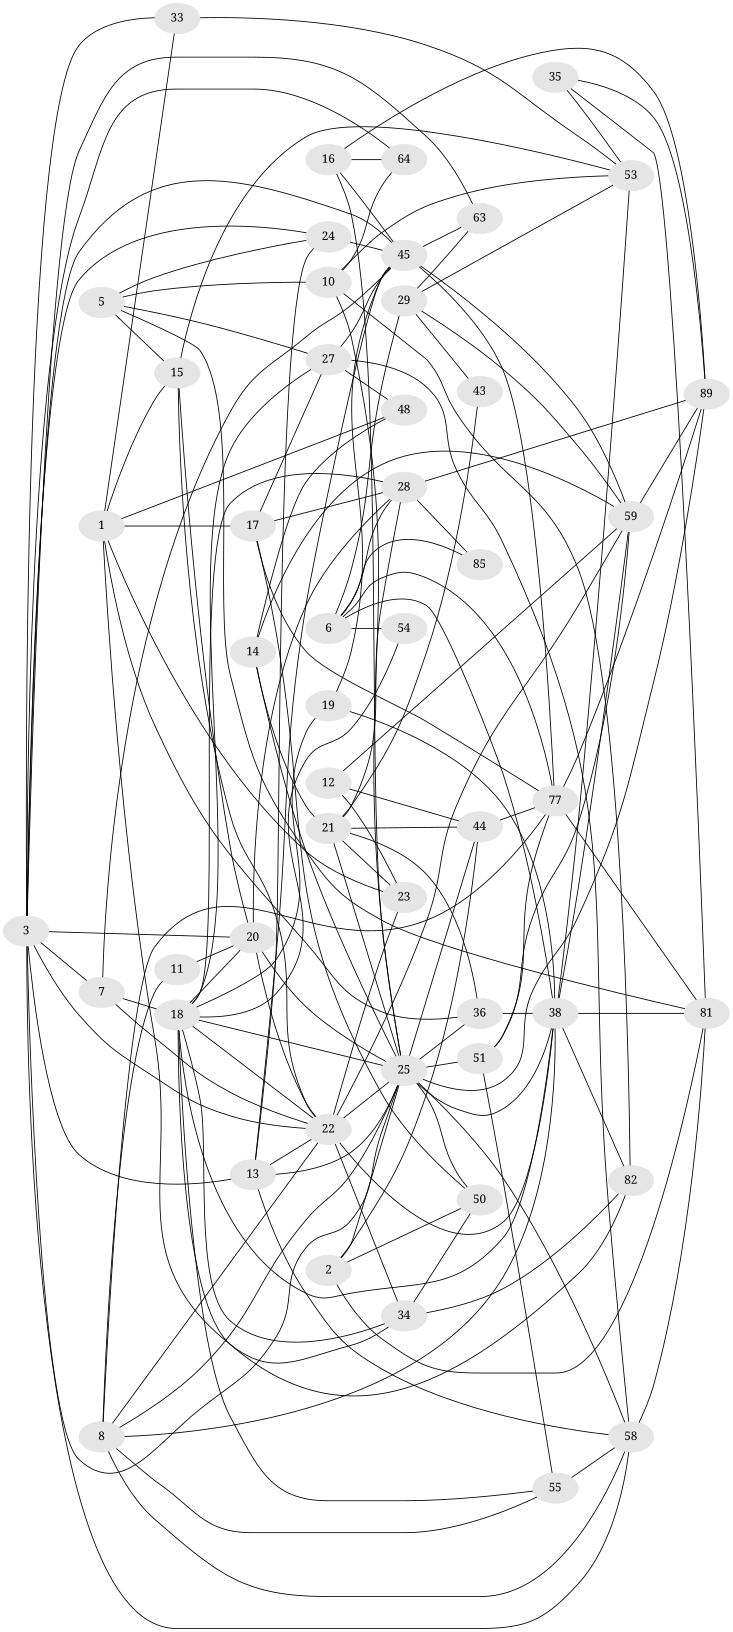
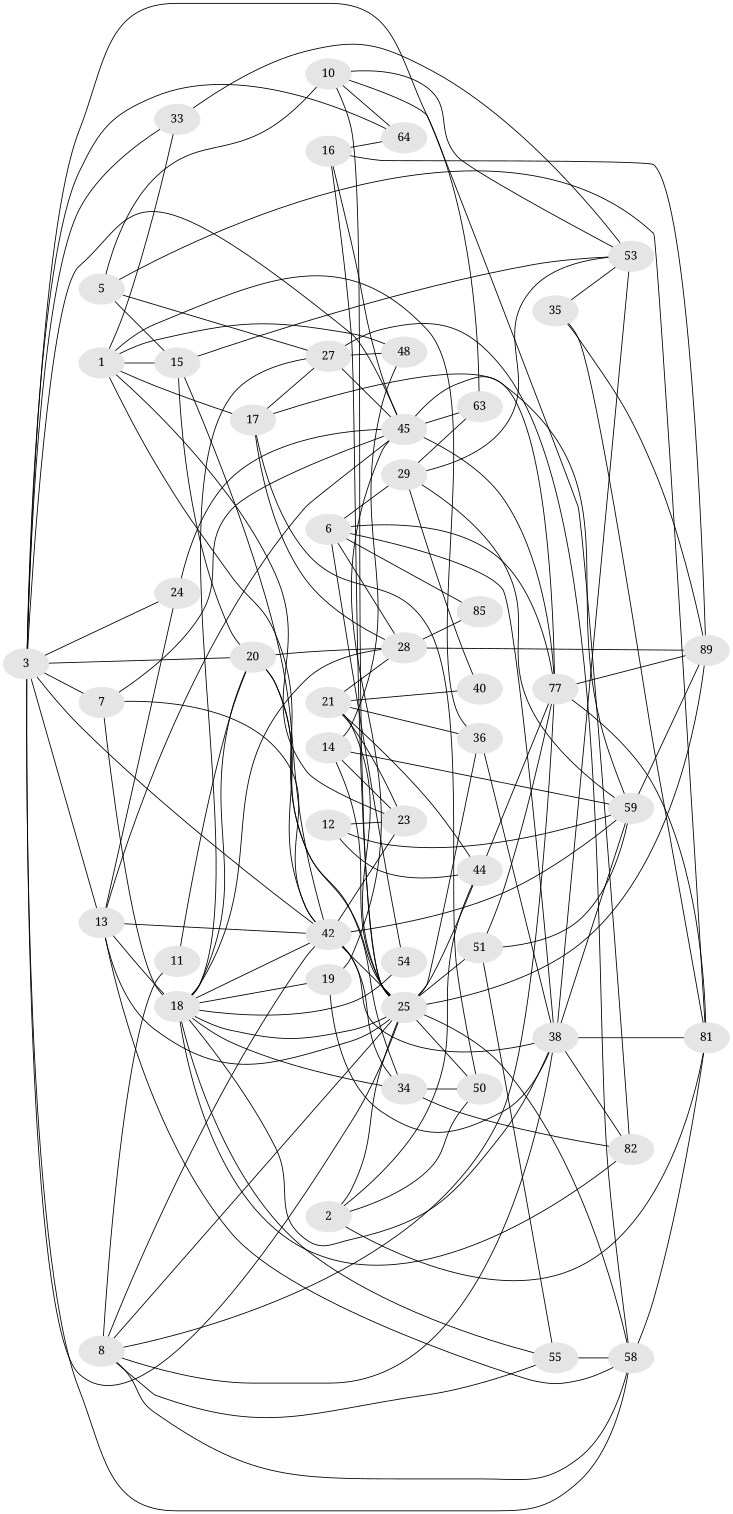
edge "24" -- "5": removed
node "43": label "43" -> "40"
edge "14" -- "21": now "14" -- "23"
edge "13" -- "18": added
edge "38" -- "25": removed
node "22": label "22" -> "42"
